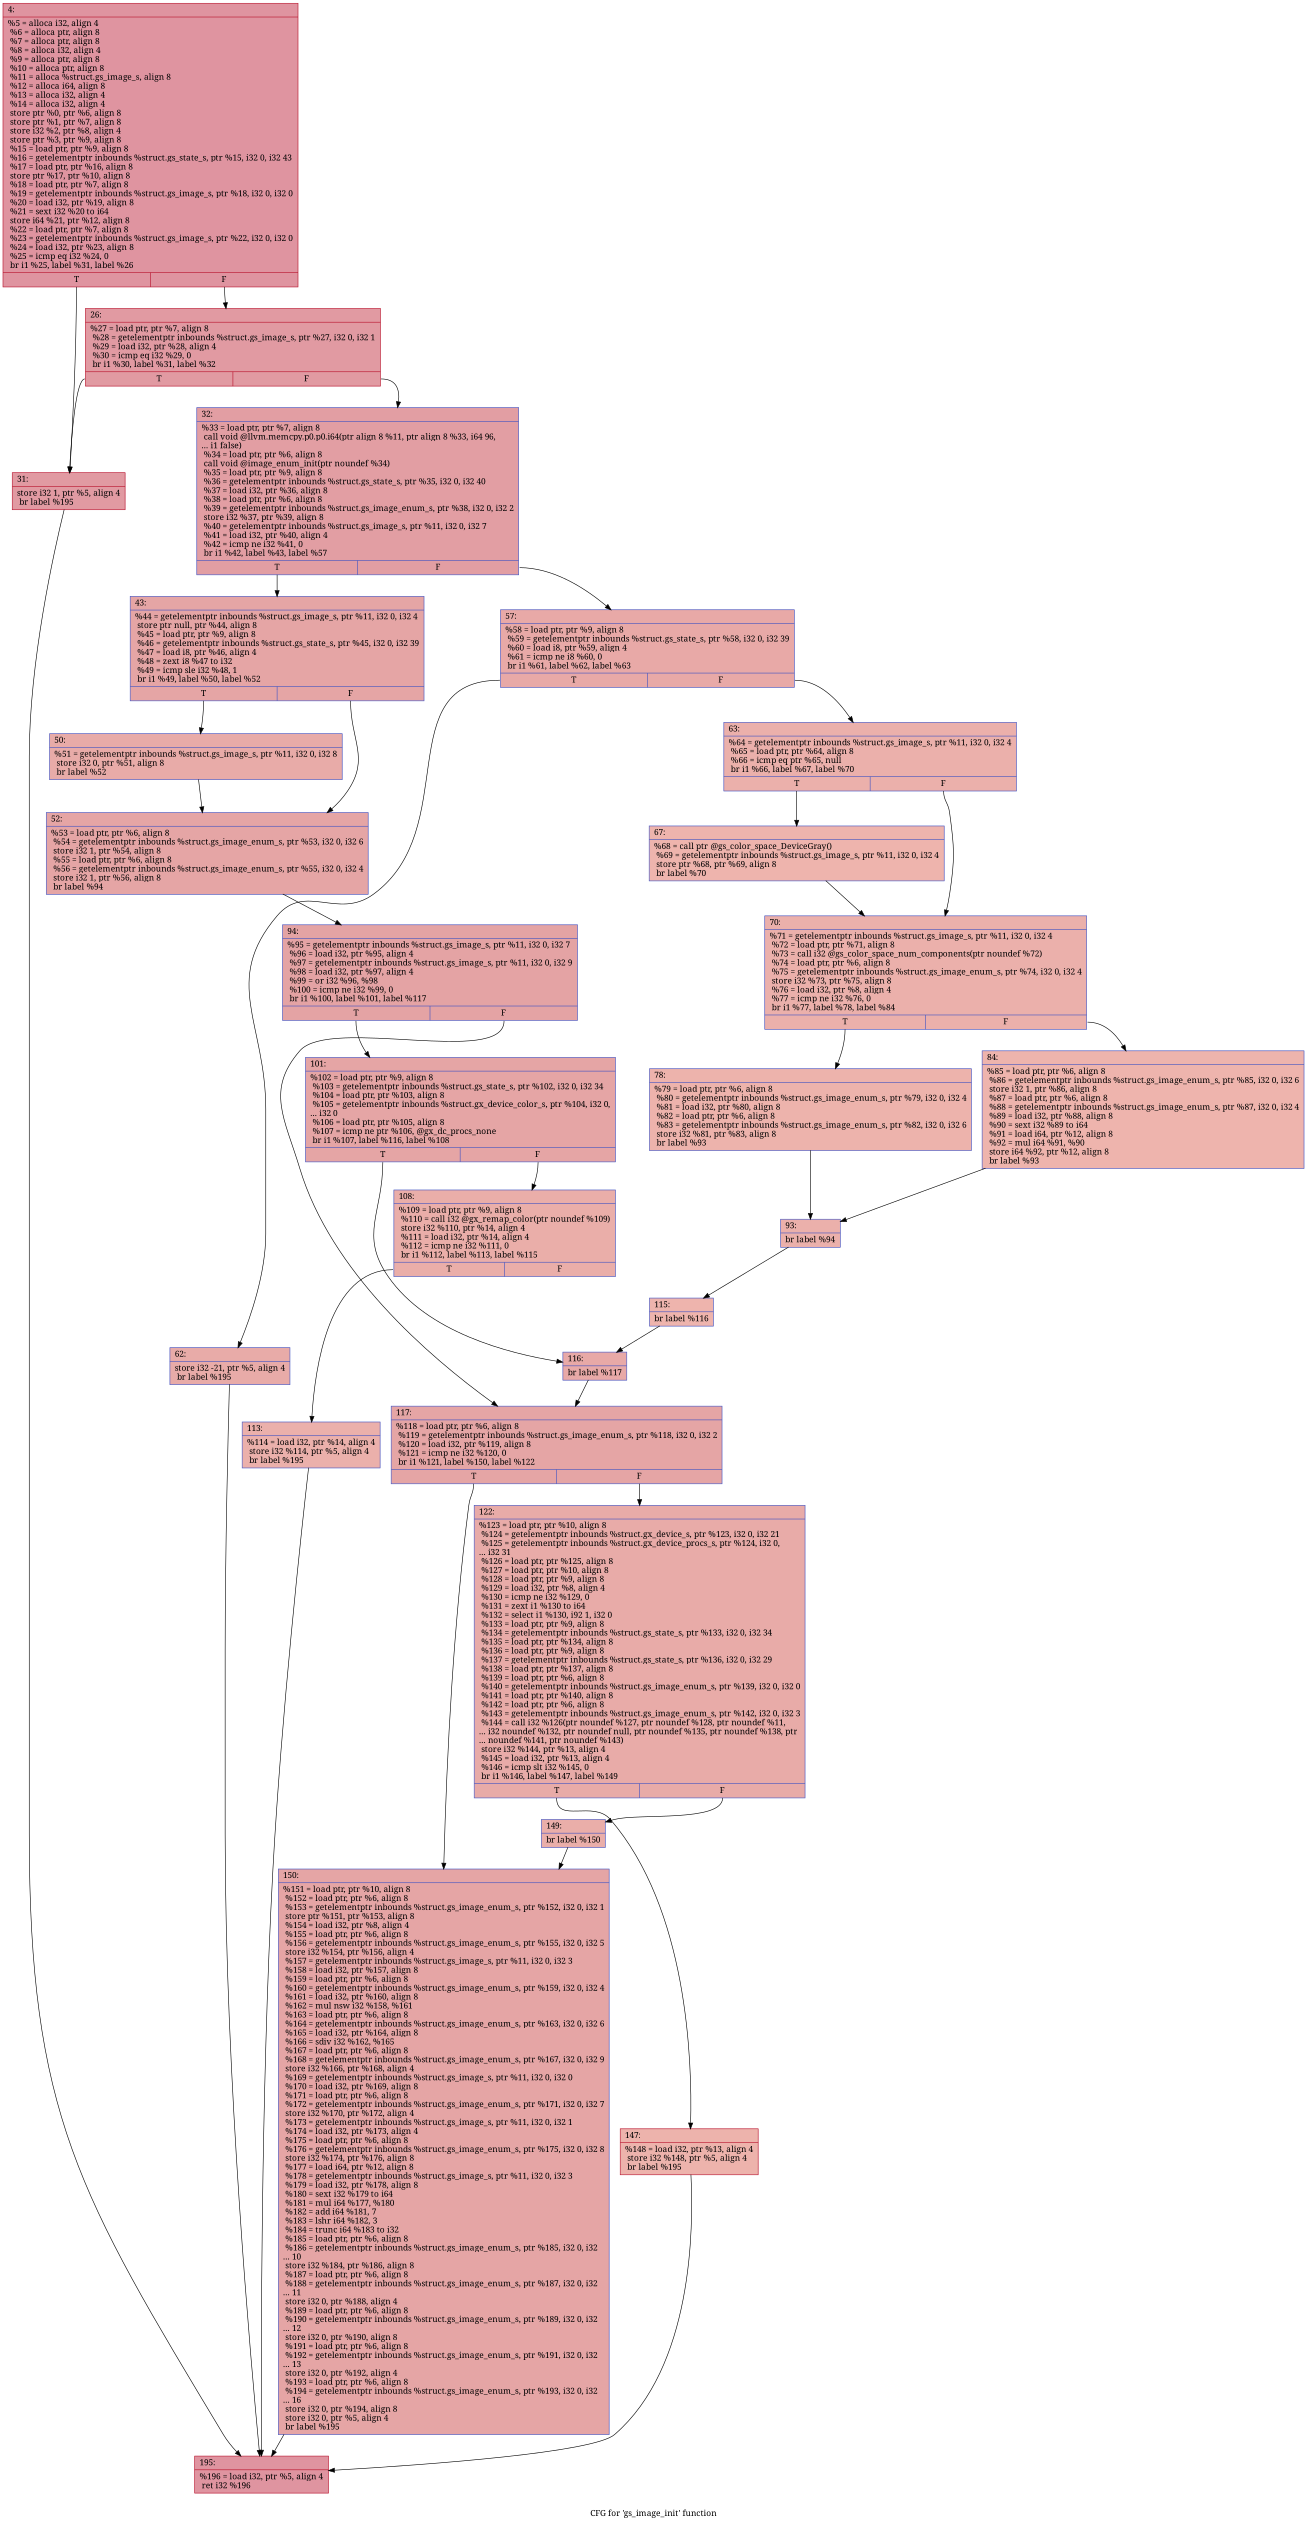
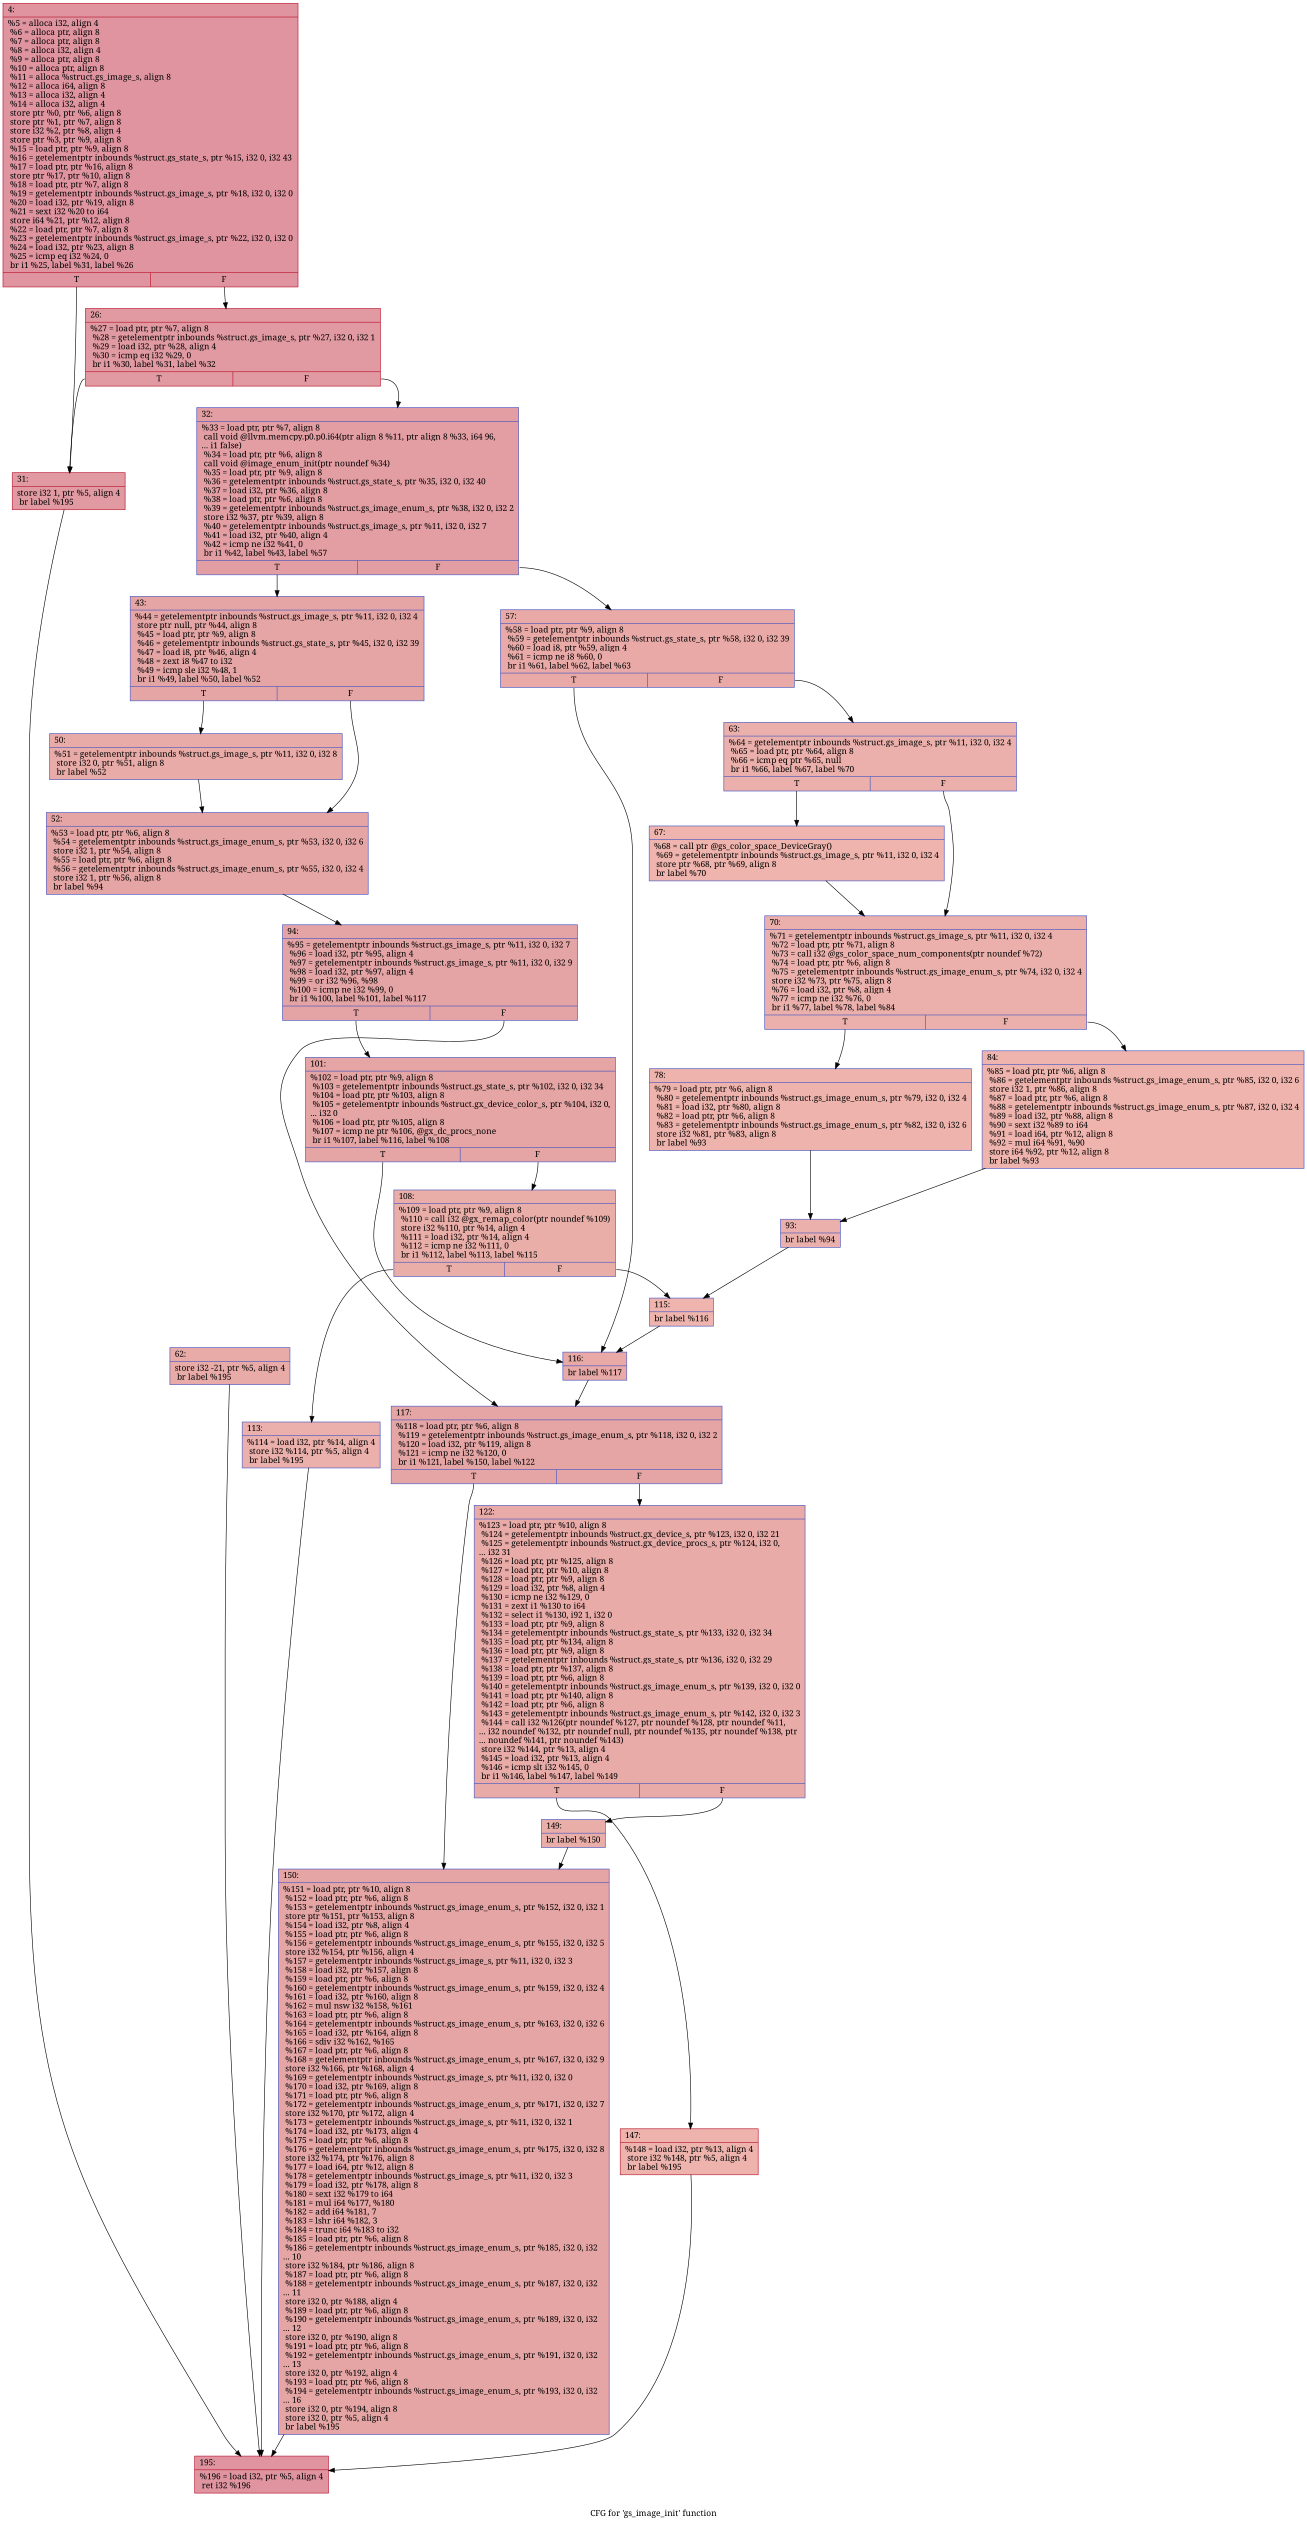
edge "57:" -> "62:": now "57:" -> "116:"
edge "108:" -> "115:": added
